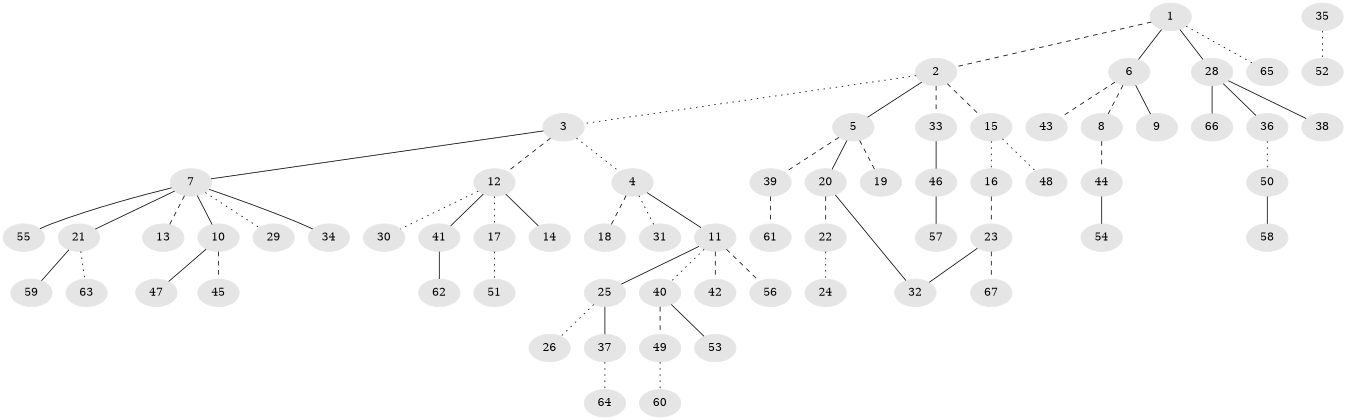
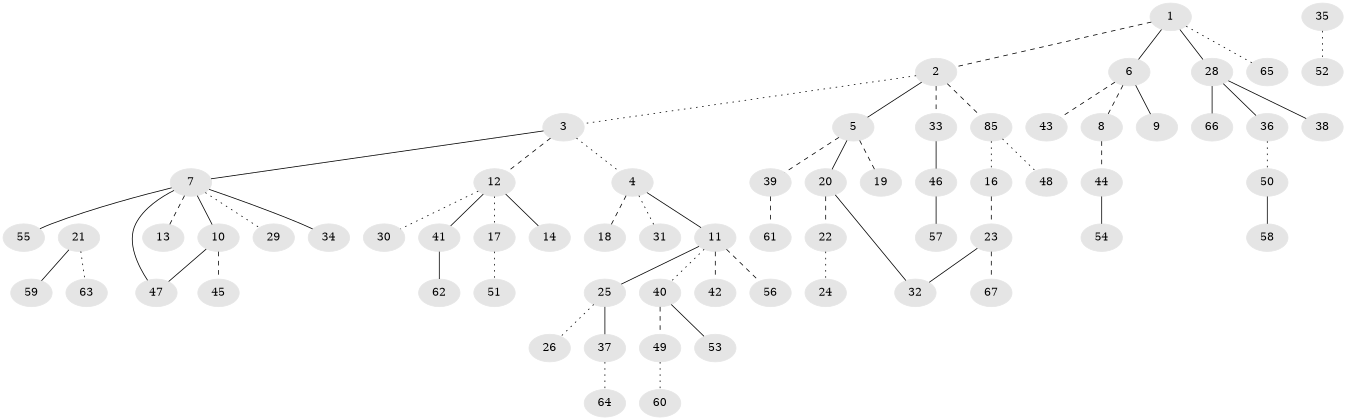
node "15": label "15" -> "85"
edge "7" -- "21": now "7" -- "47"
